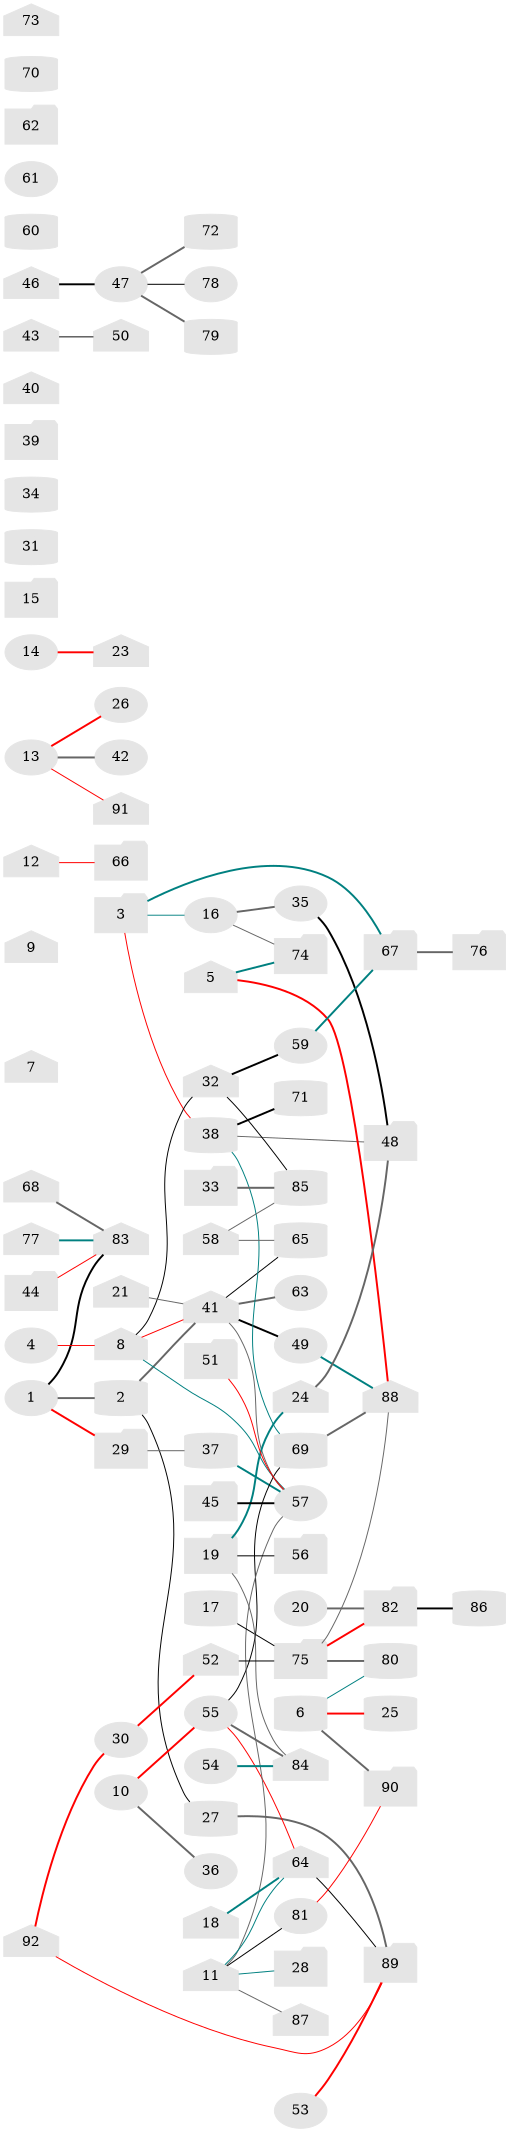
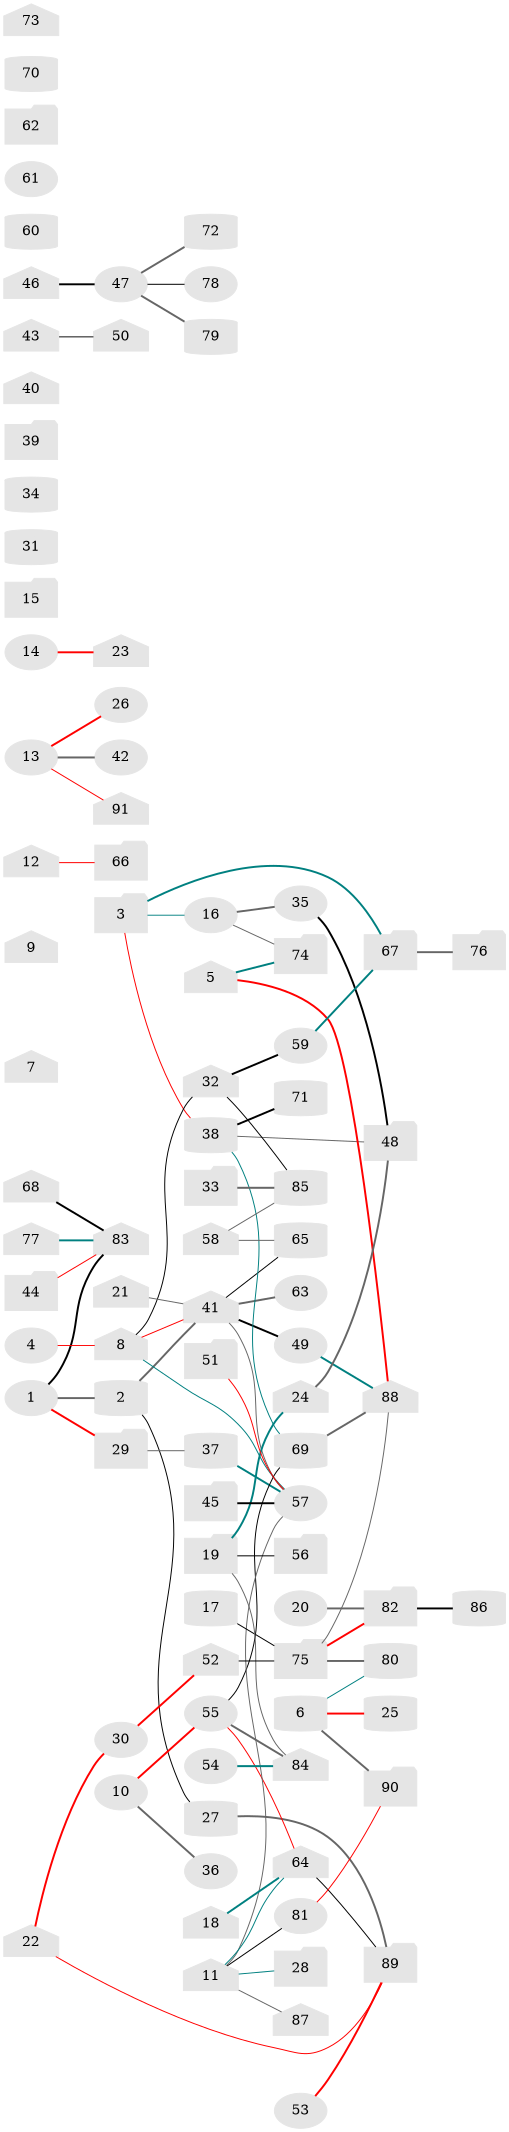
edge "68" -- "83": color gray40 -> black
node "92": label "92" -> "22"
